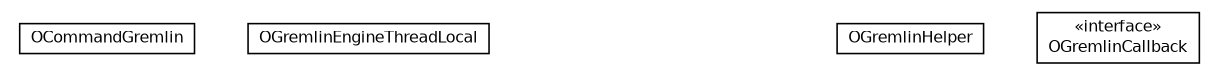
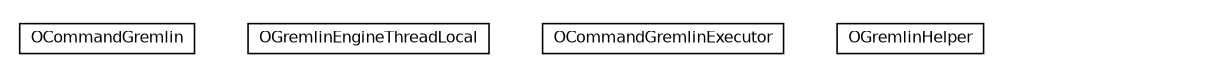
node "OCommandGremlinExecutor": added
node "OGremlinCallback": removed
